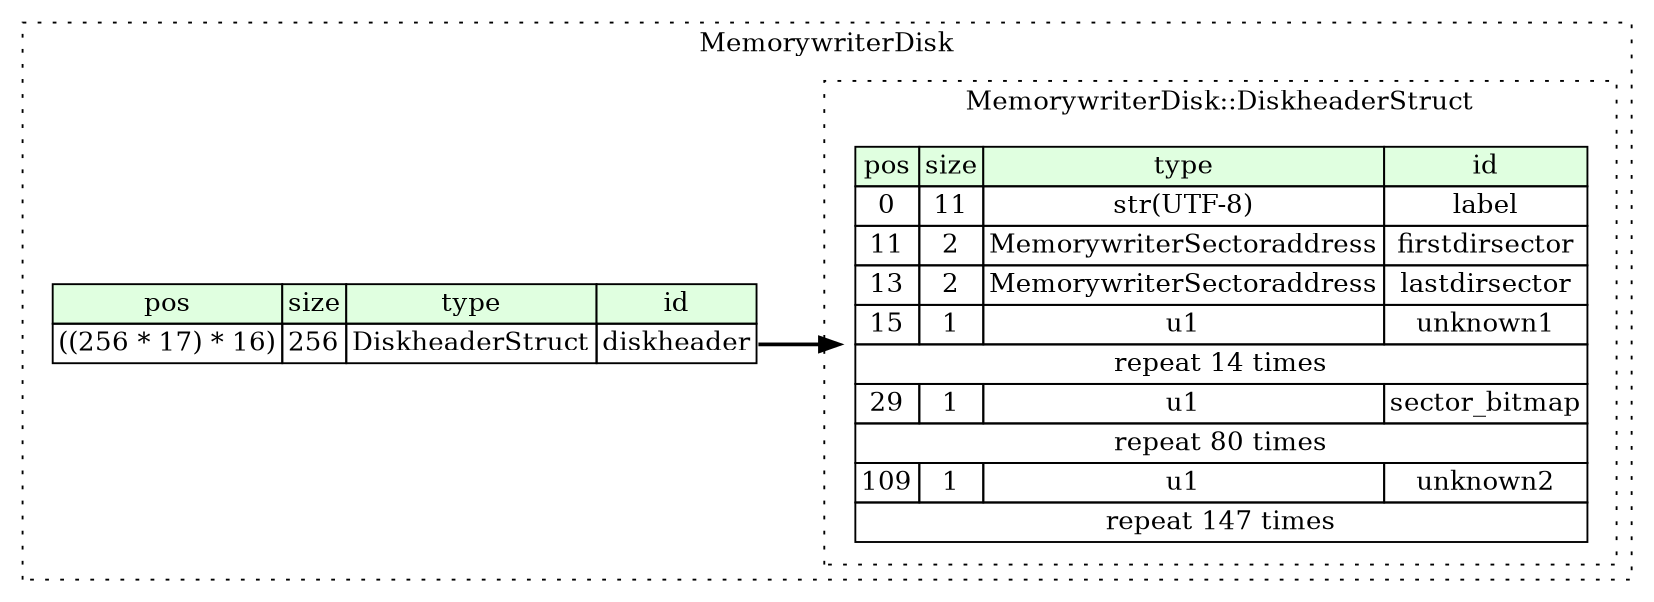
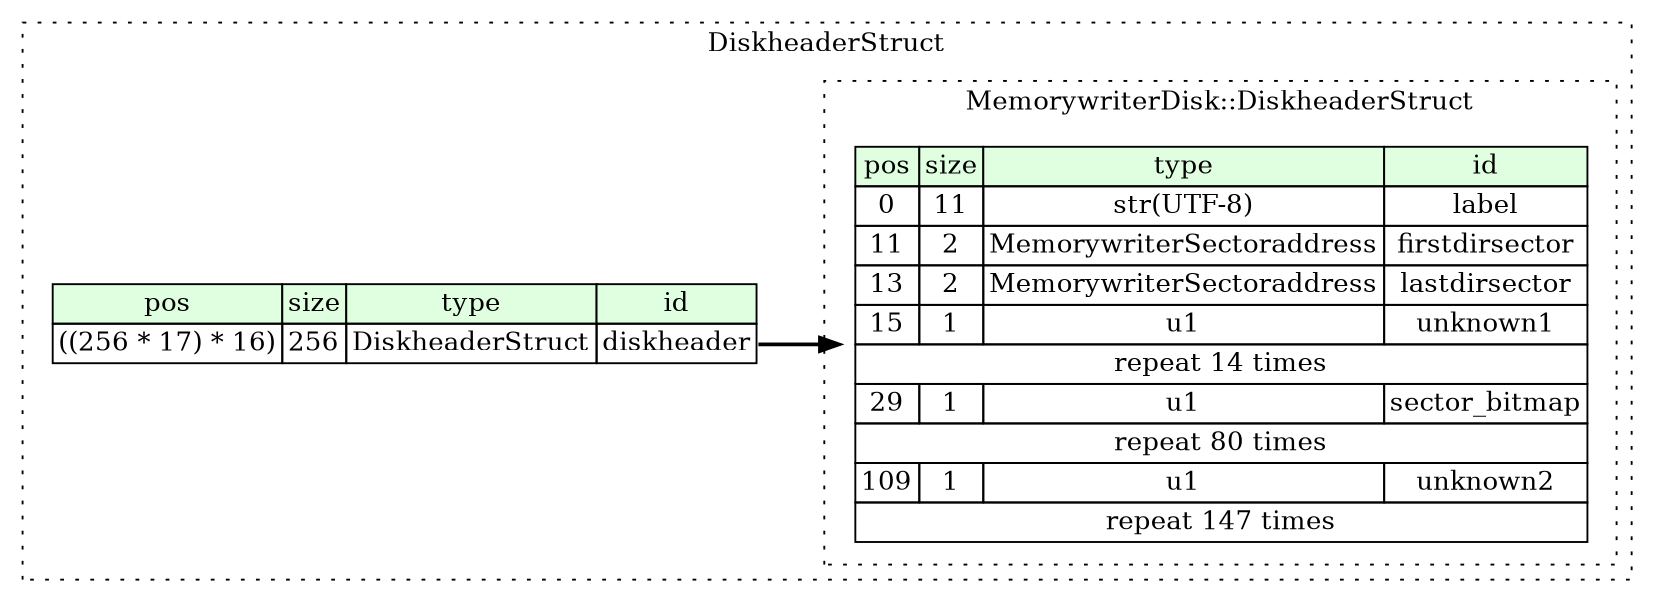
cluster "MemorywriterDisk": label "MemorywriterDisk" -> "DiskheaderStruct"
